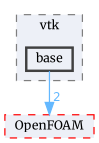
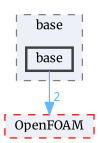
cluster "vtk": label "vtk" -> "base"
